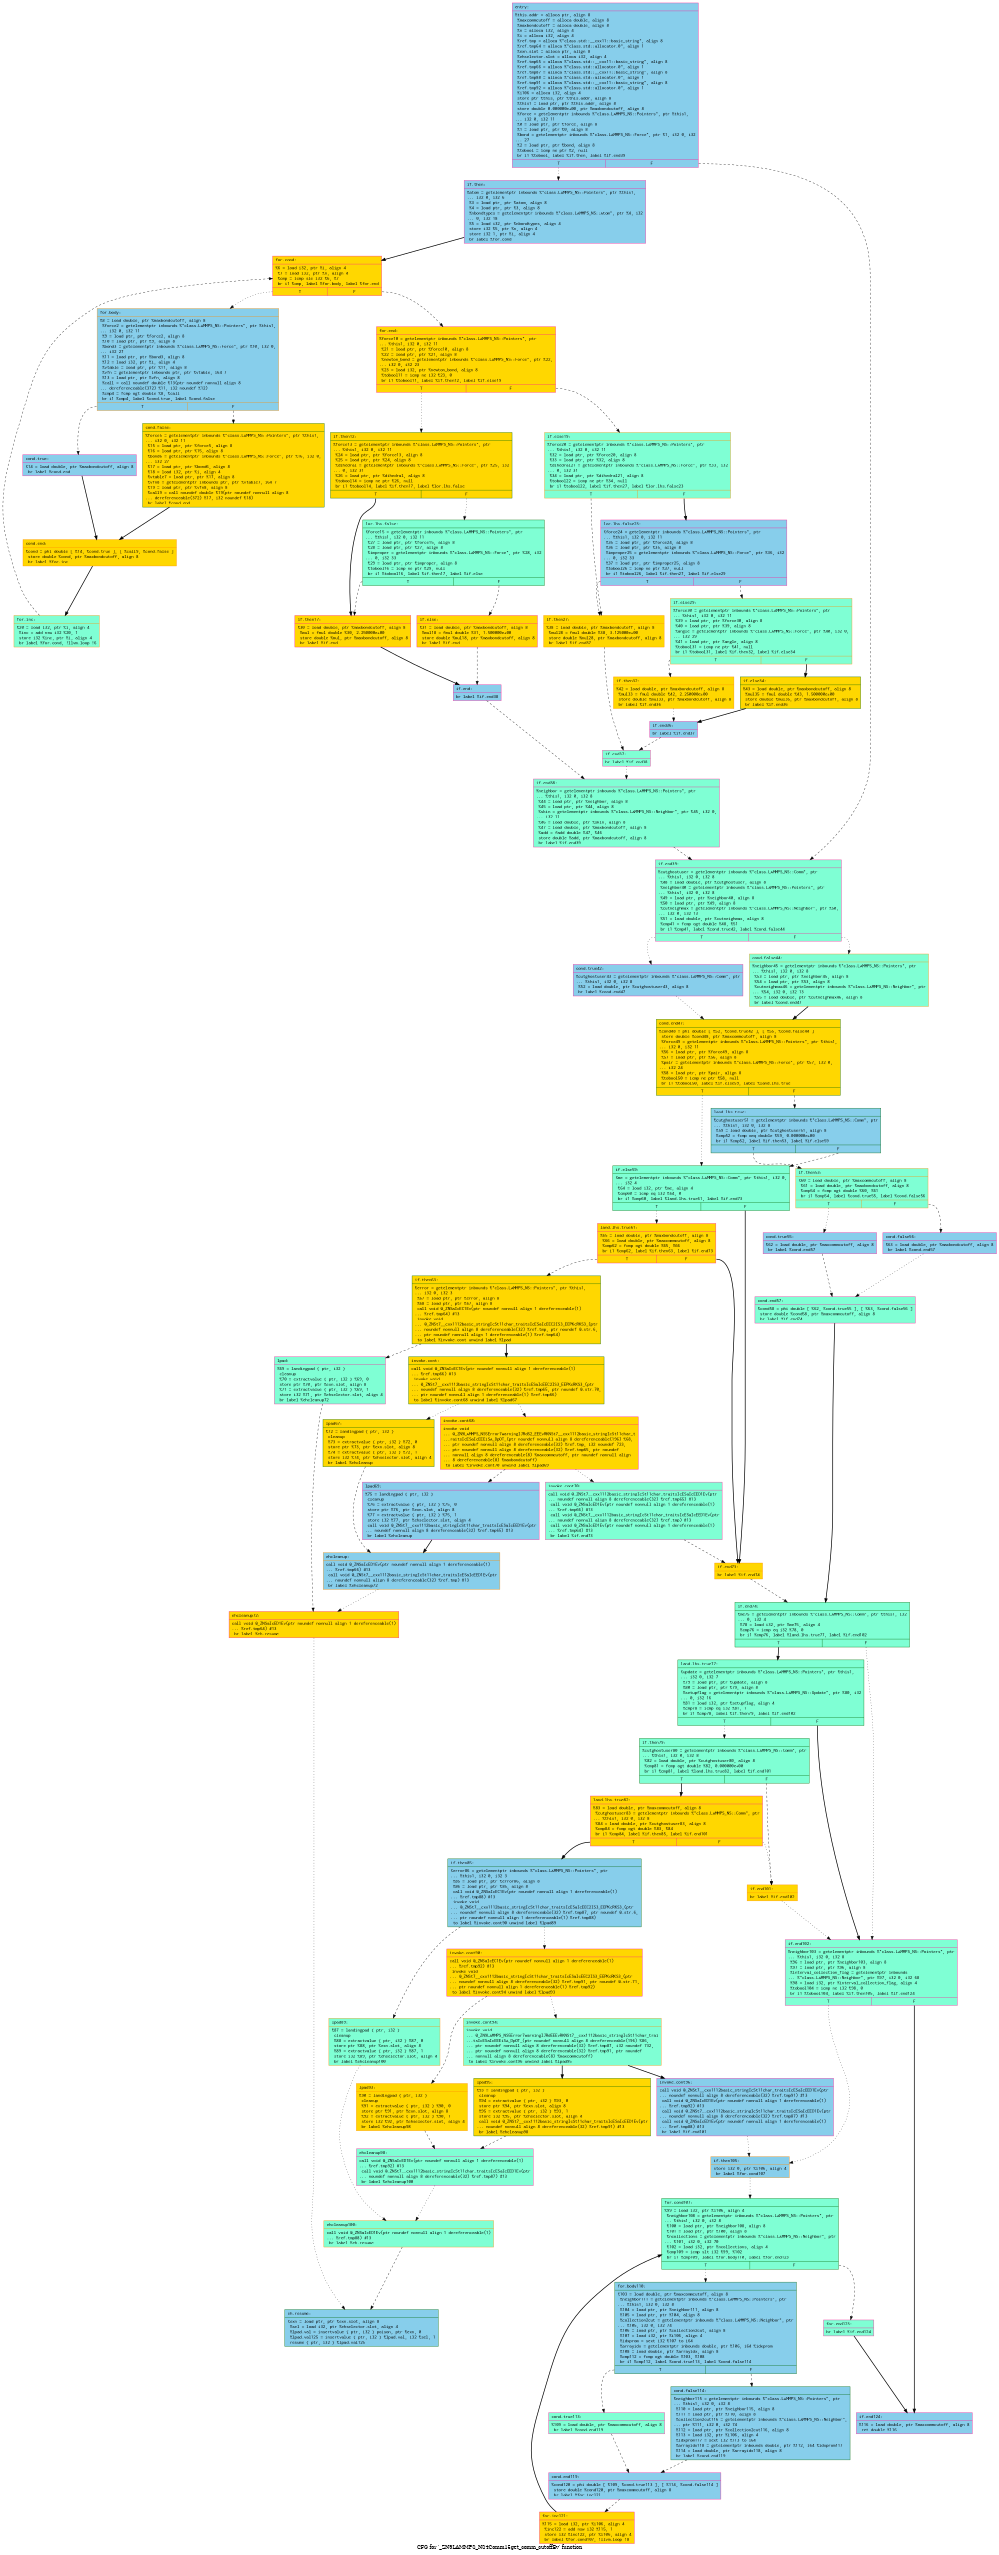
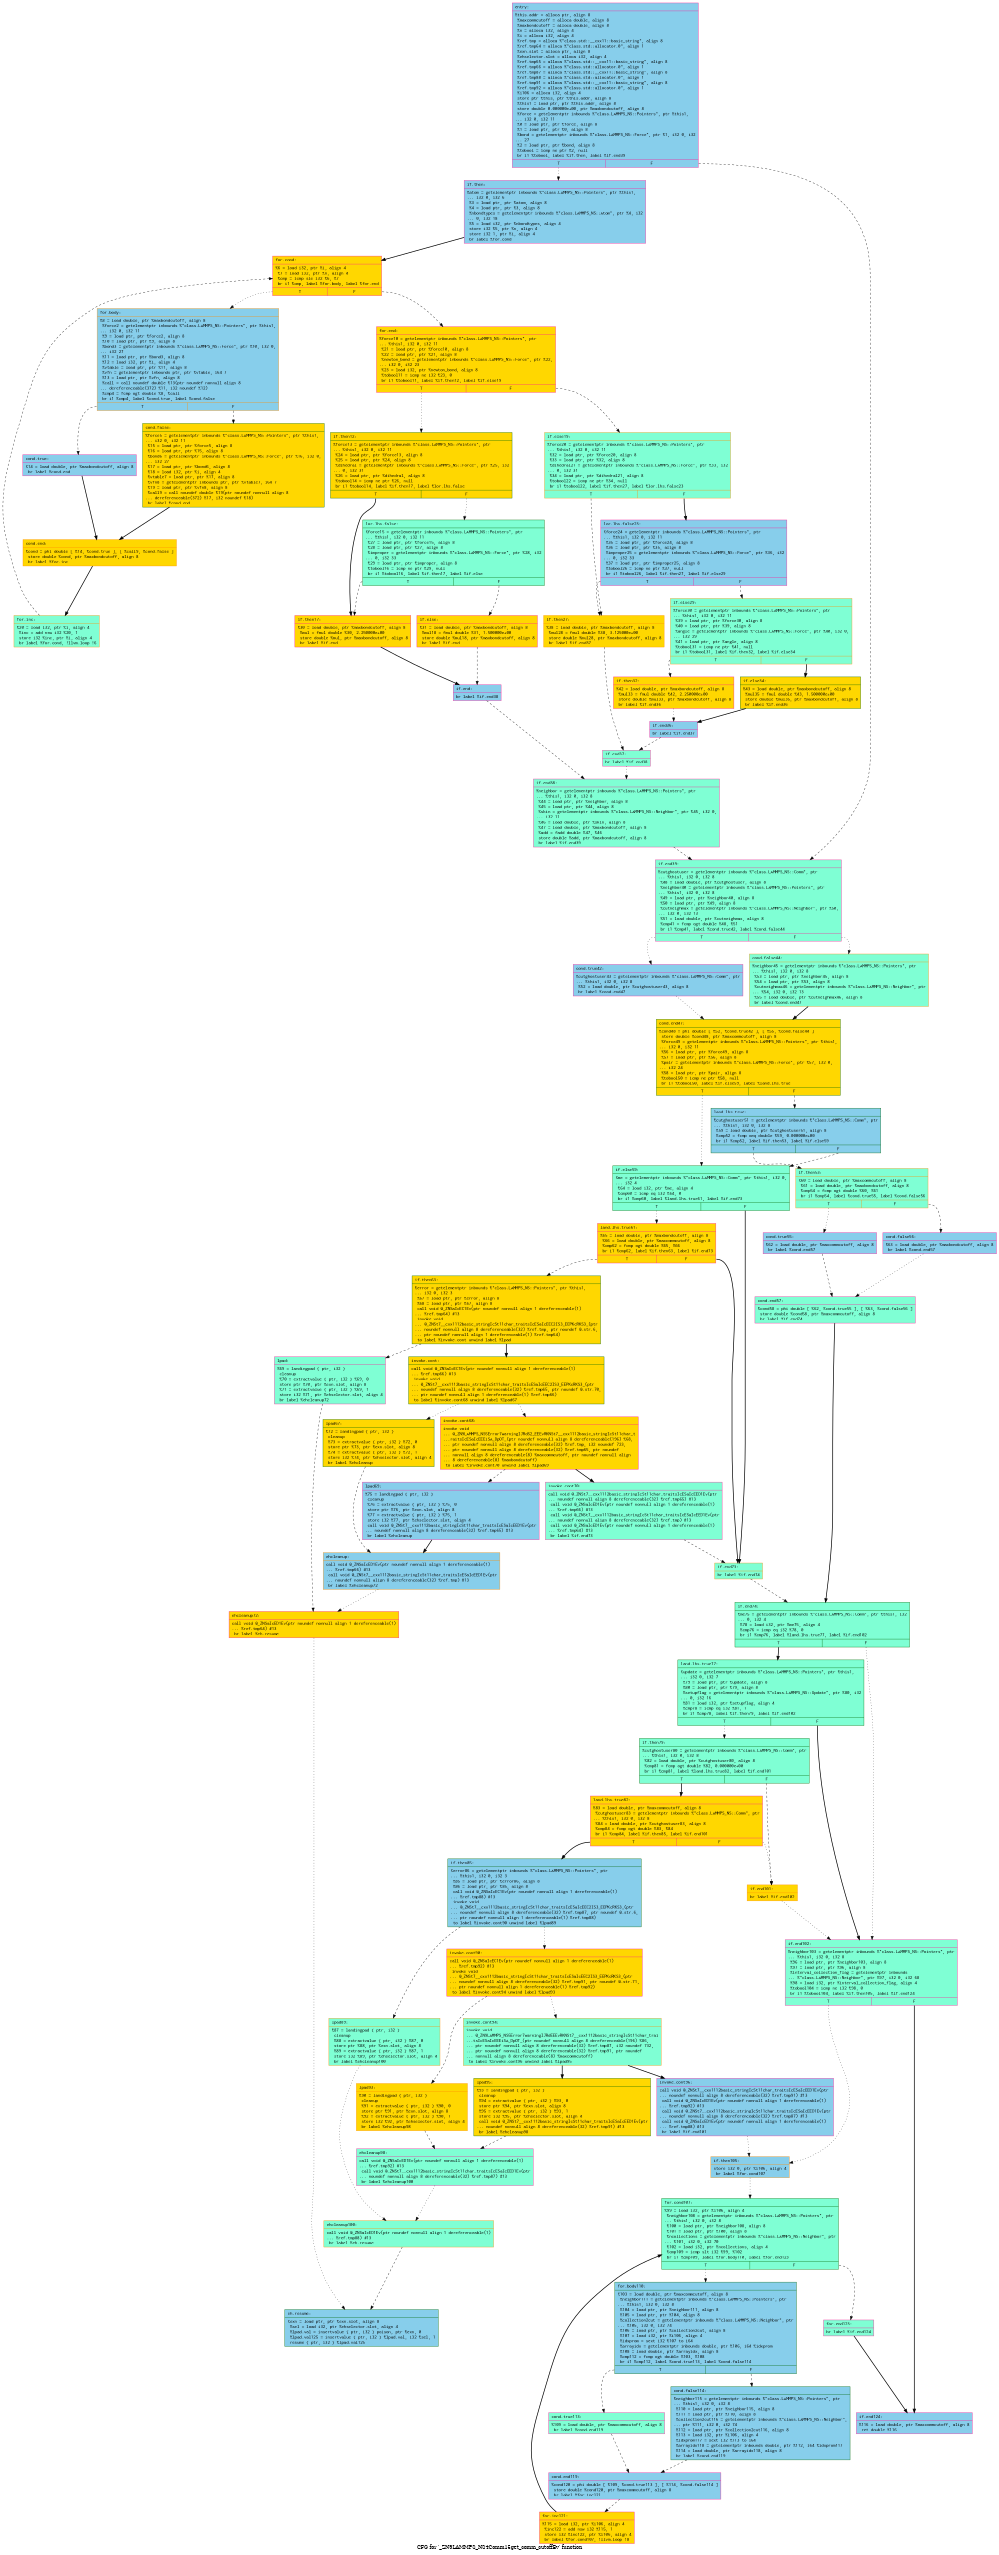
node "if.then32:": color darkorange -> deeppink
edge "invoke.cont68:" -> "invoke.cont70:": style dotted -> bold
node "if.end73:": fillcolor gold -> aquamarine
